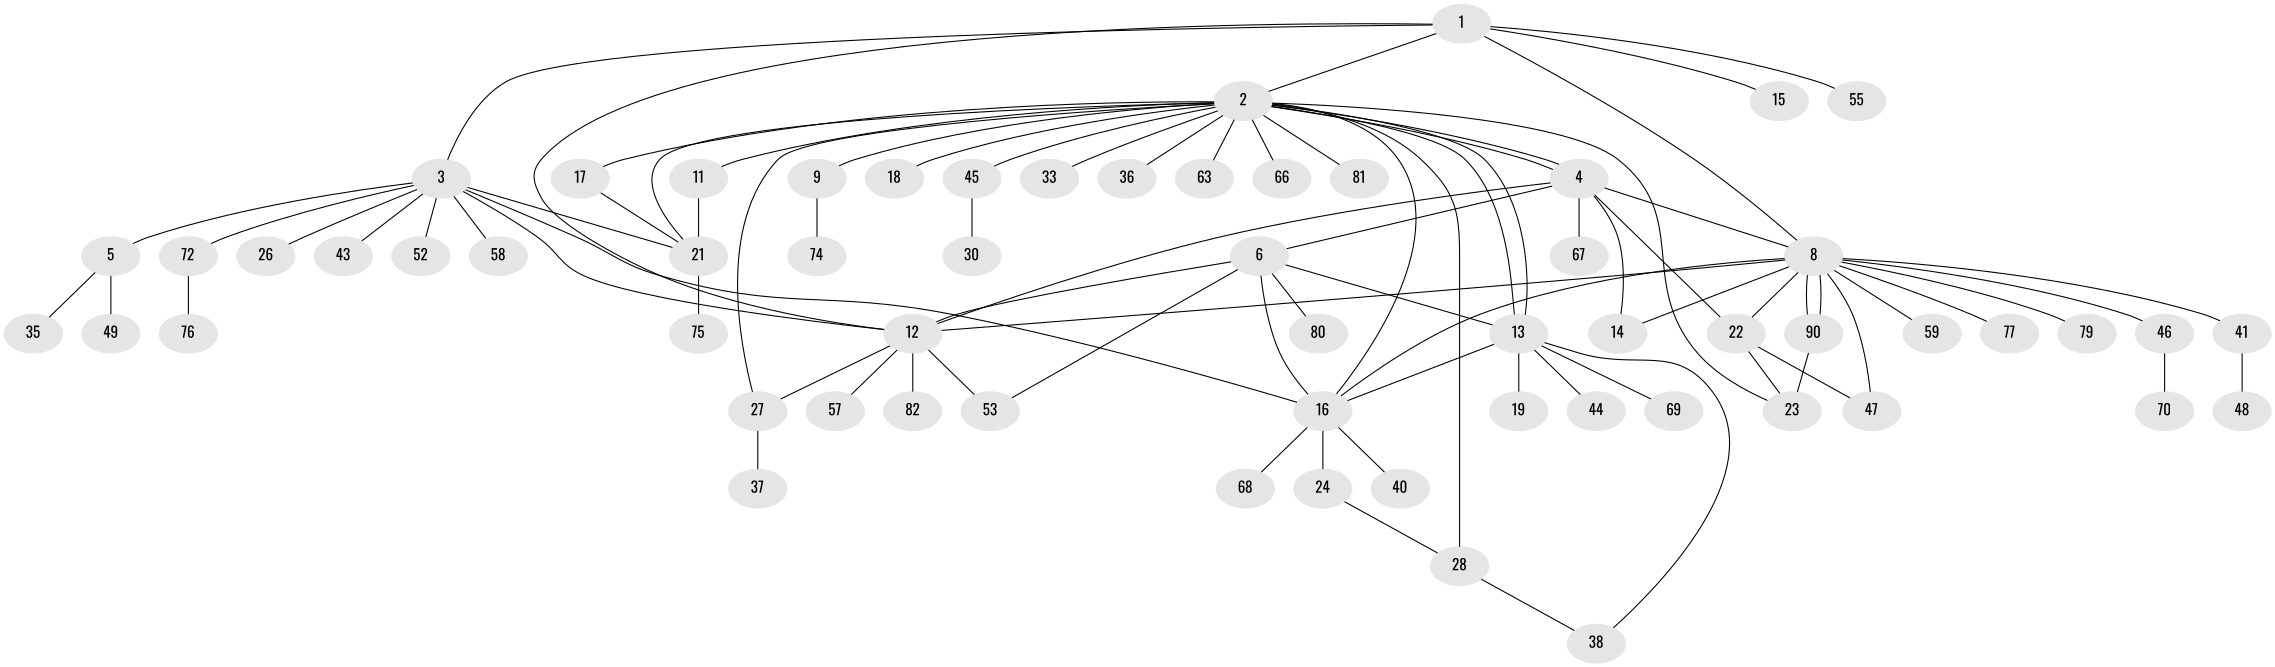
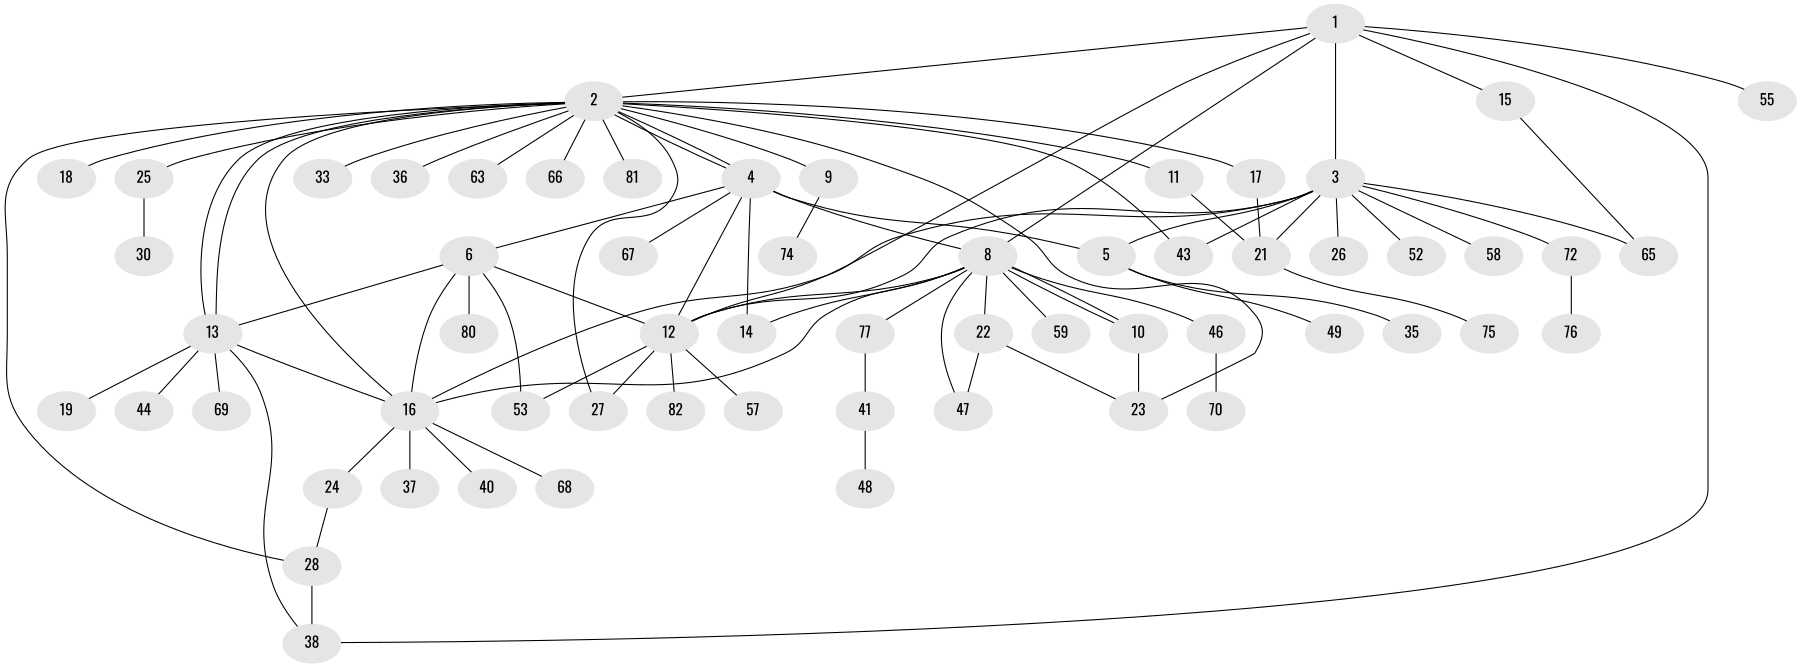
edge "2" -- "21": now "2" -- "43"
node "45": label "45" -> "25"
edge "4" -- "22": now "4" -- "5"
node "65": added
edge "8" -- "41": now "77" -- "41"
node "90": label "90" -> "10"
node "79": removed
edge "27" -- "37": now "16" -- "37"
edge "1" -- "38": added
